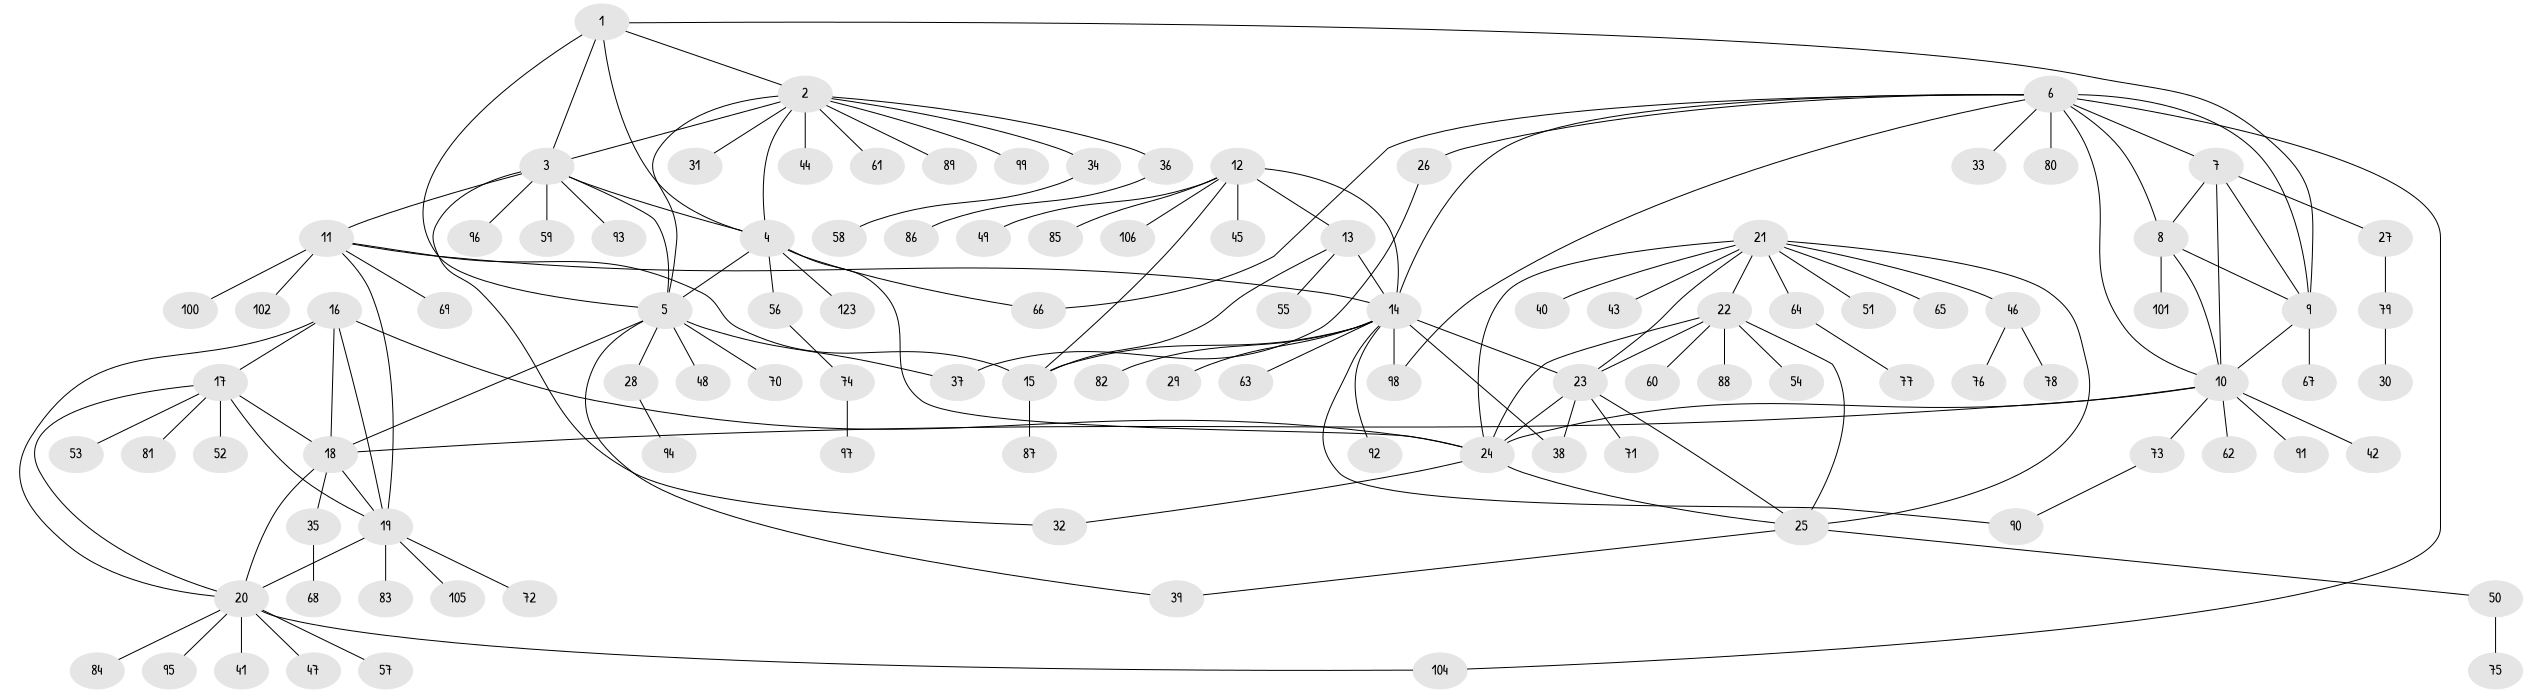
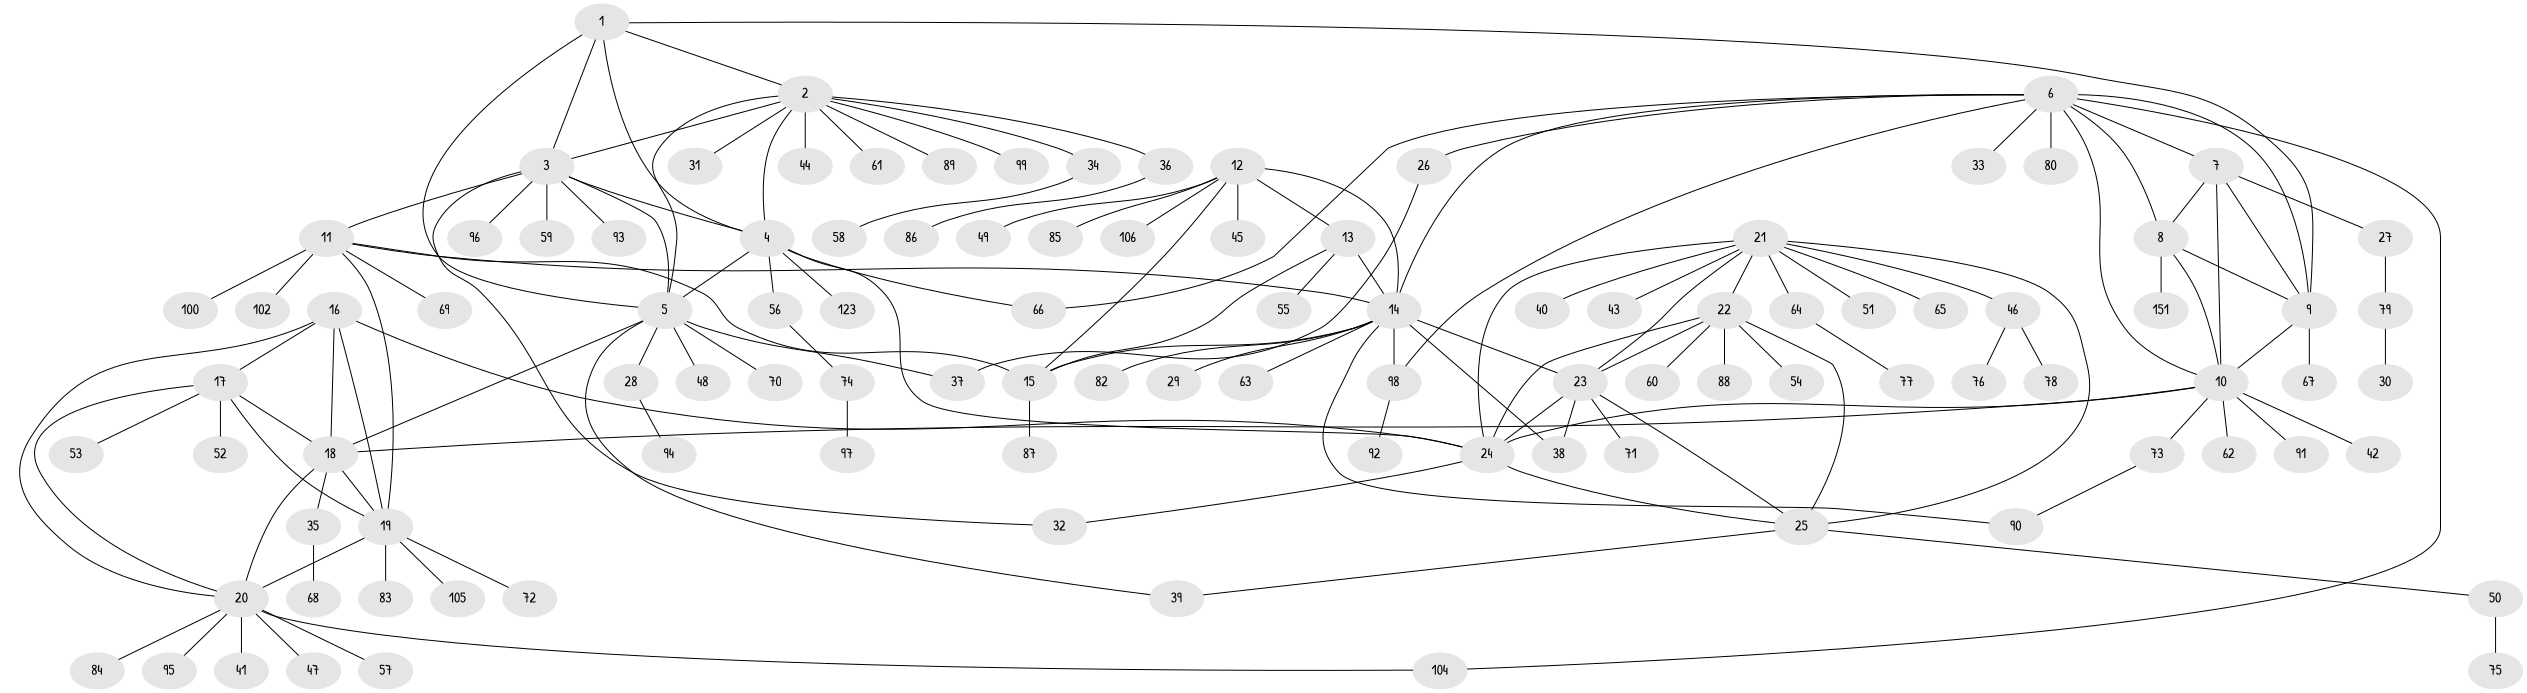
node "101": label "101" -> "151"
edge "14" -- "92": now "98" -- "92"
node "81": removed
